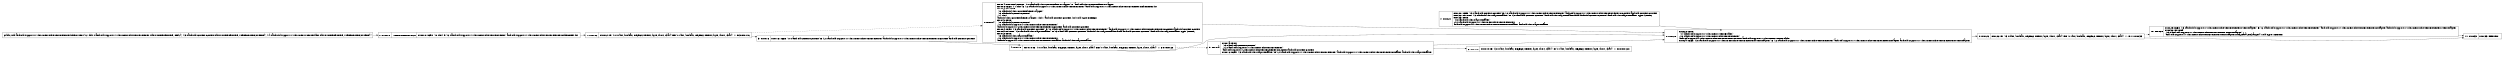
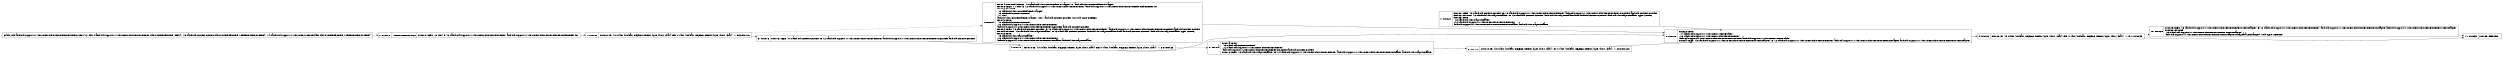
edge "5: 0x001a" -> "8: 0x0028": now "6: 0x001e" -> "8: 0x0028"
